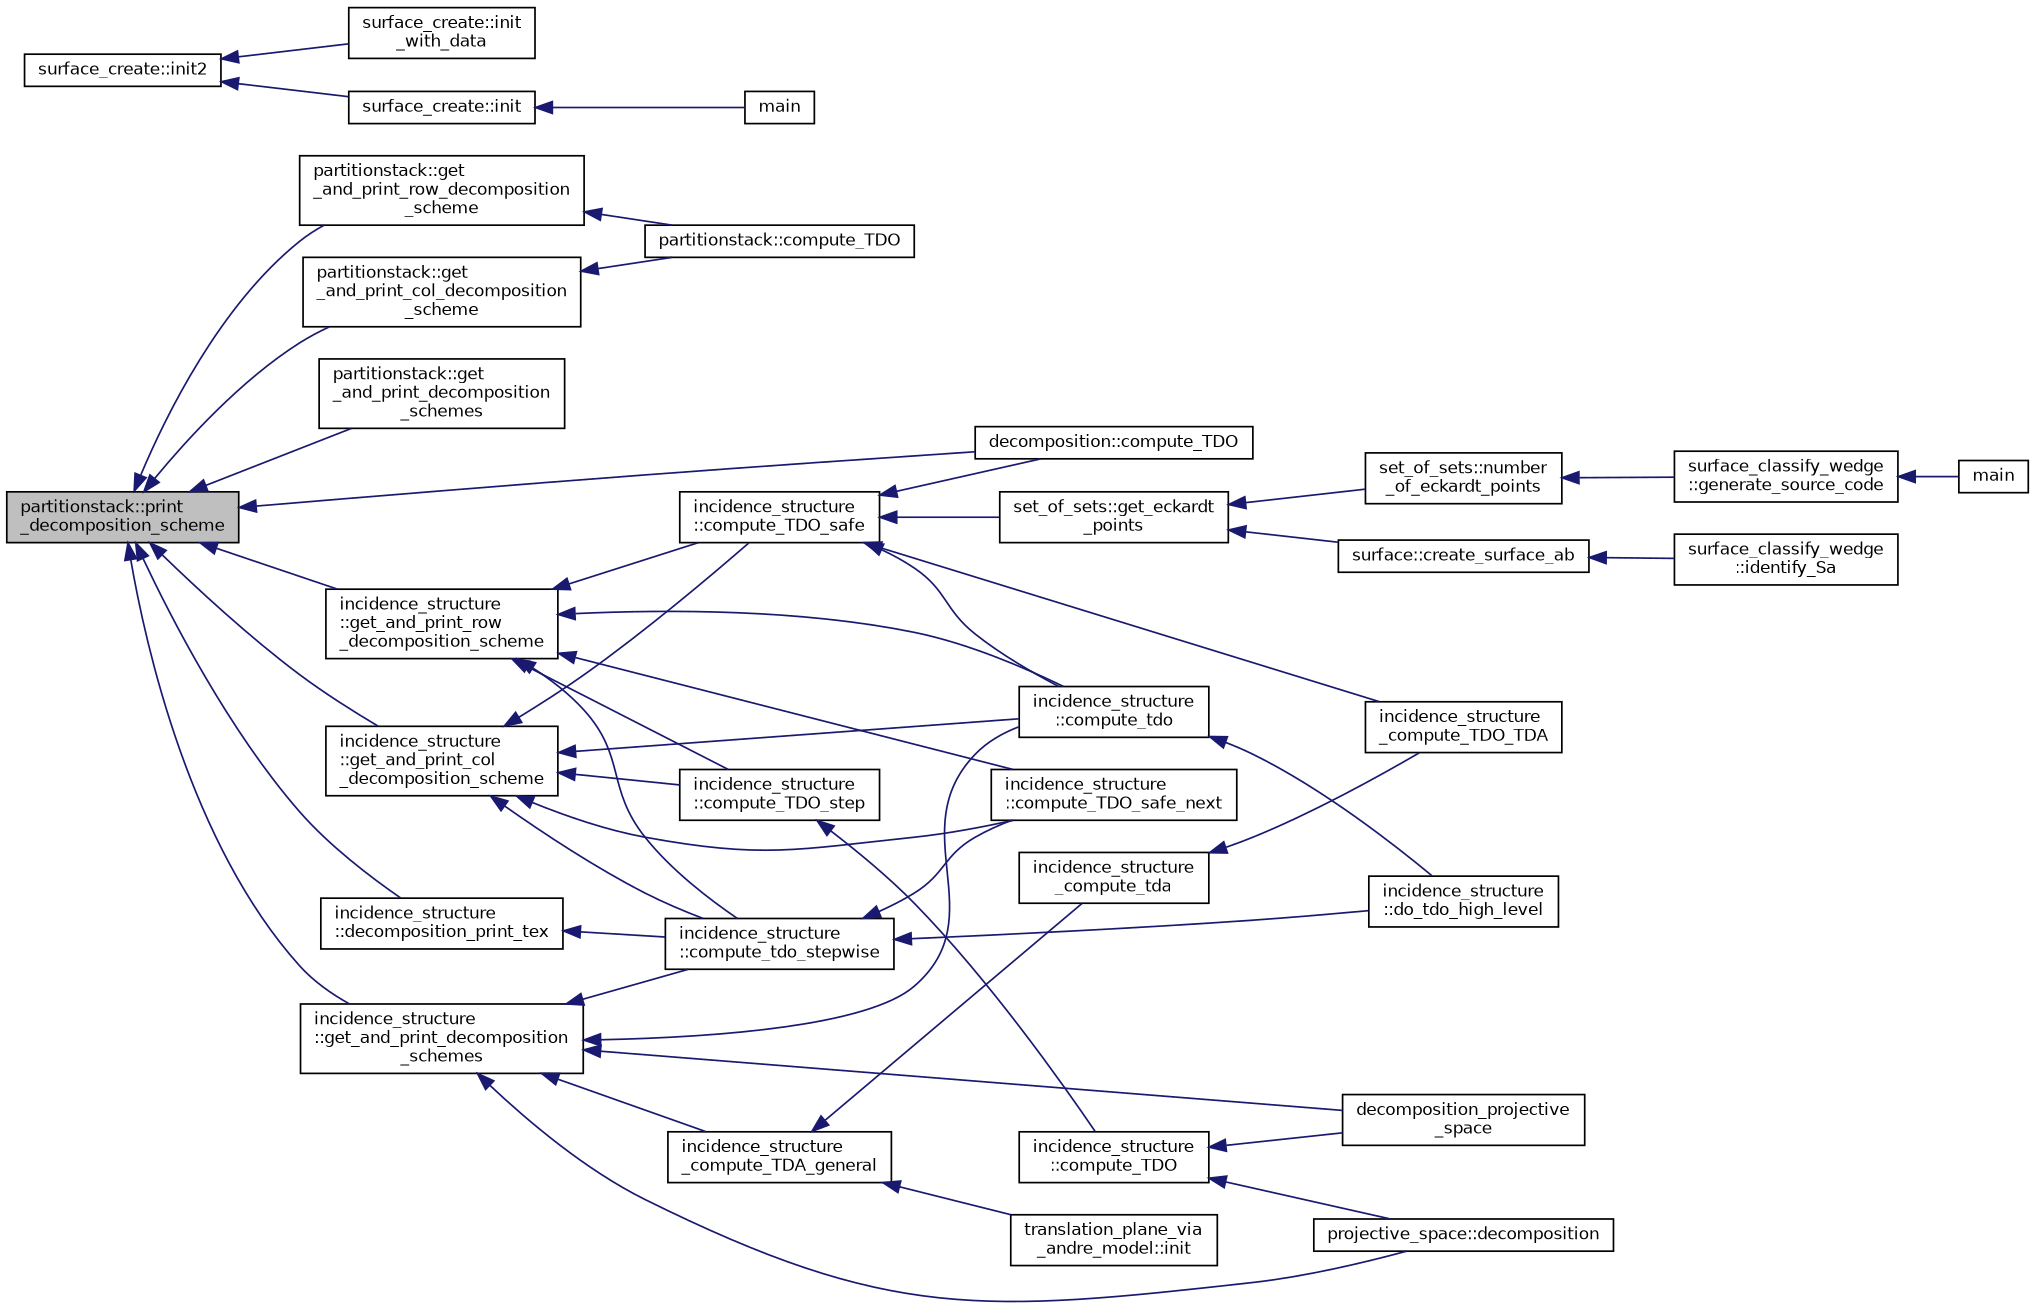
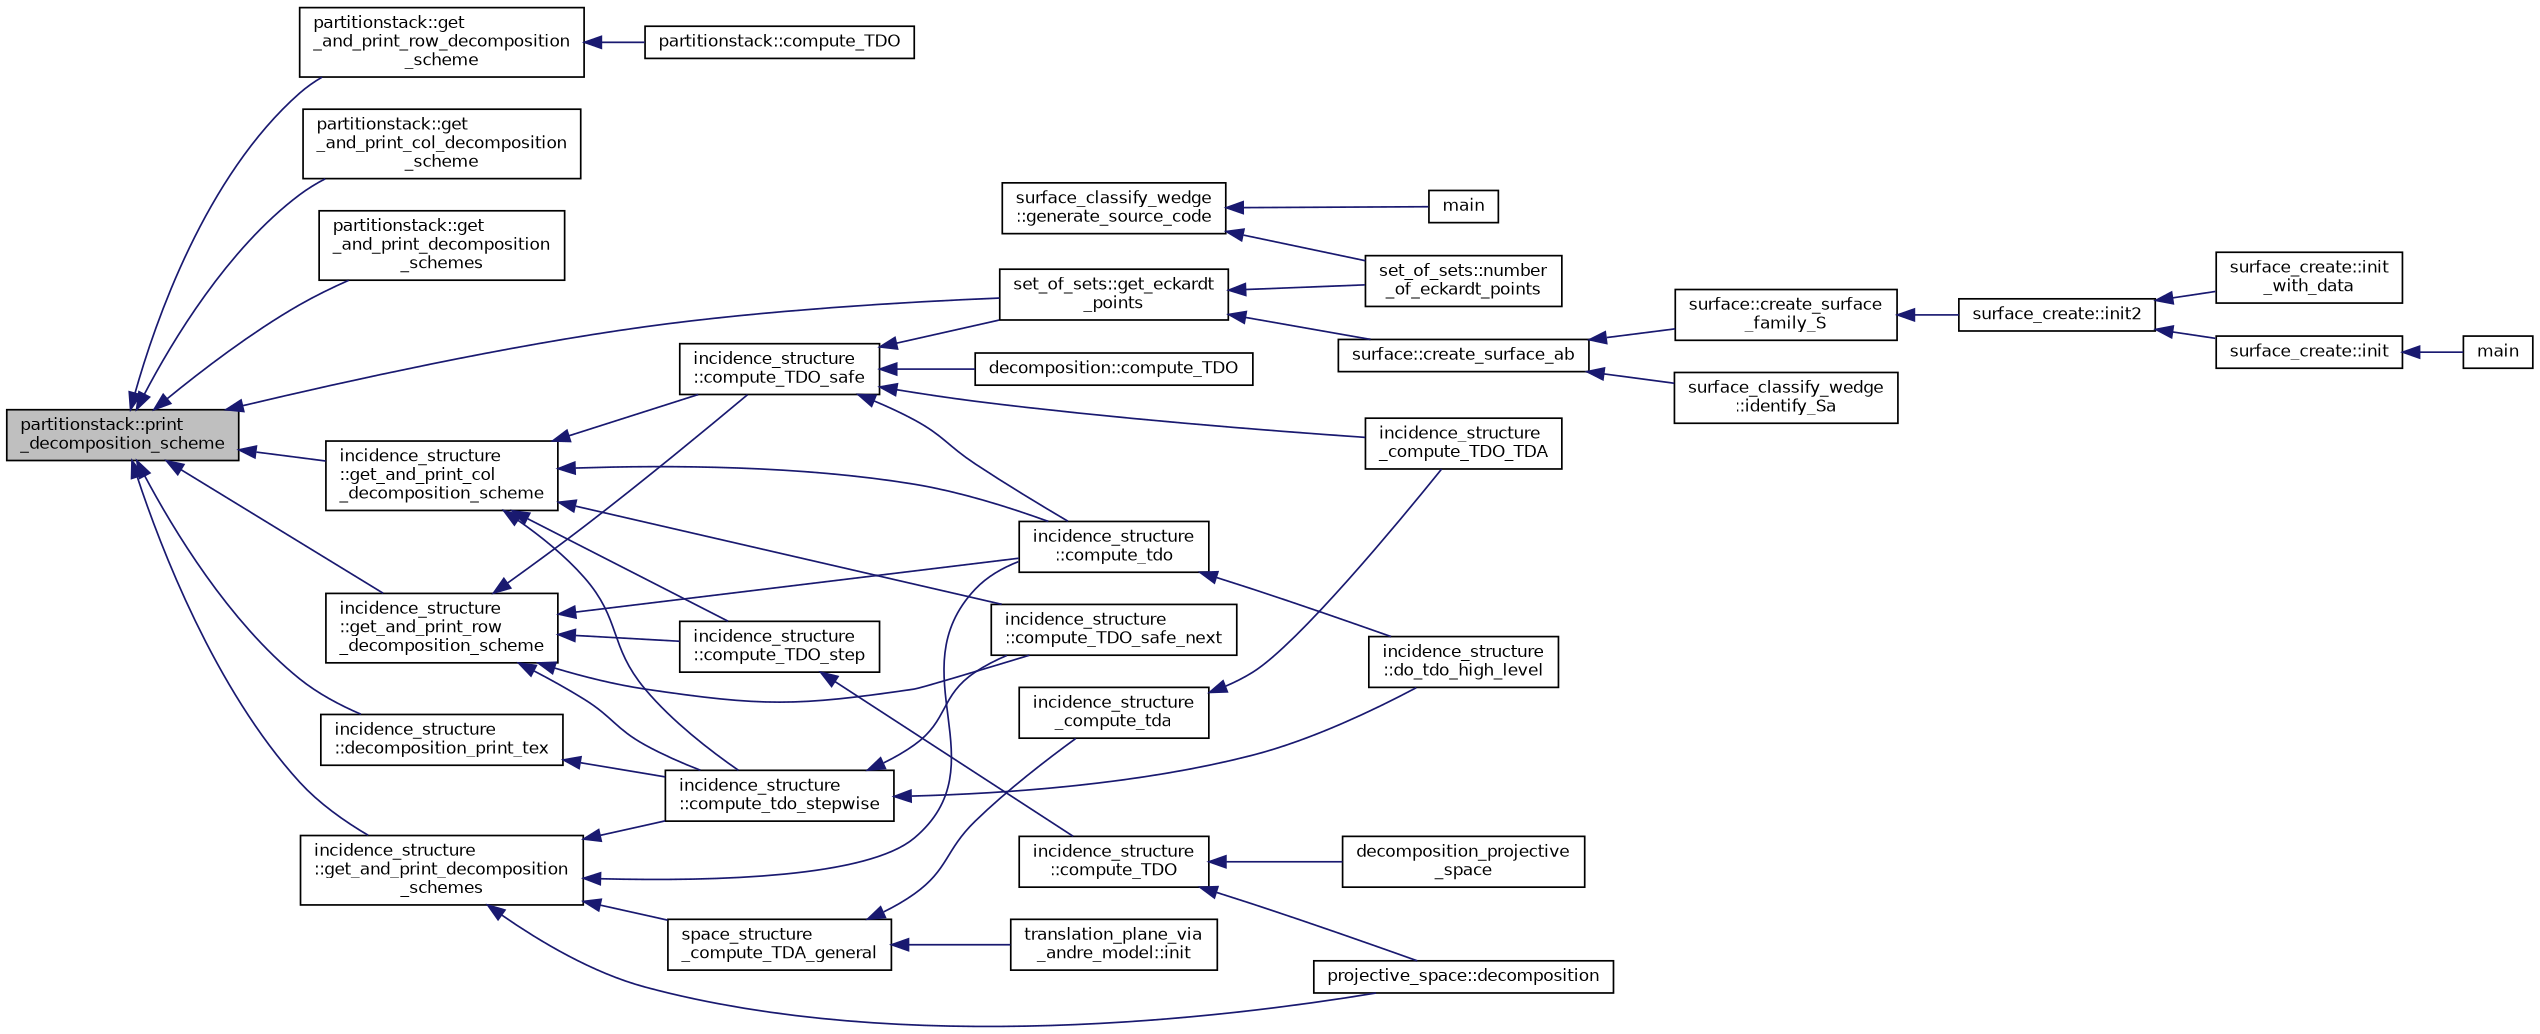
edge "partitionstack::compute_TDO" -> "partitionstack::get _and_print_col_decomposition _scheme": removed
node "surface::create_surface _family_S": added
edge "decomposition::compute_TDO" -> "partitionstack::print _decomposition_scheme": now "set_of_sets::get_eckardt _points" -> "partitionstack::print _decomposition_scheme"
edge "surface_classify_wedge ::generate_source_code" -> "set_of_sets::number _of_eckardt_points": reversed
edge "decomposition_projective _space" -> "incidence_structure ::get_and_print_decomposition _schemes": removed
node "incidence_structure _compute_TDA_general": label "incidence_structure _compute_TDA_general" -> "space_structure _compute_TDA_general"
